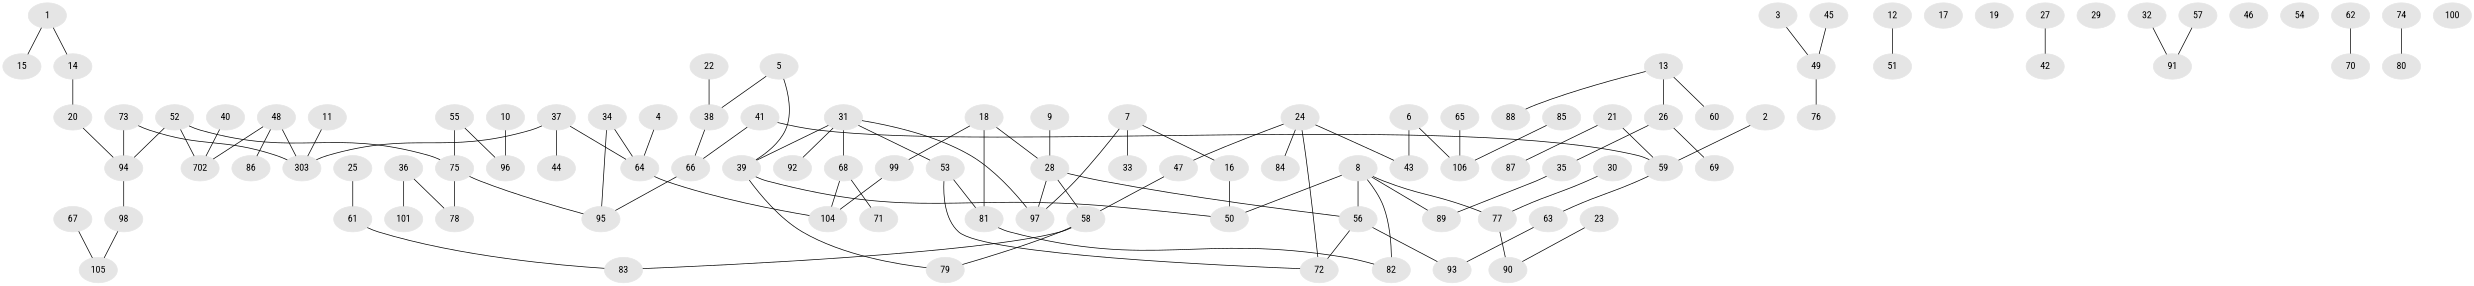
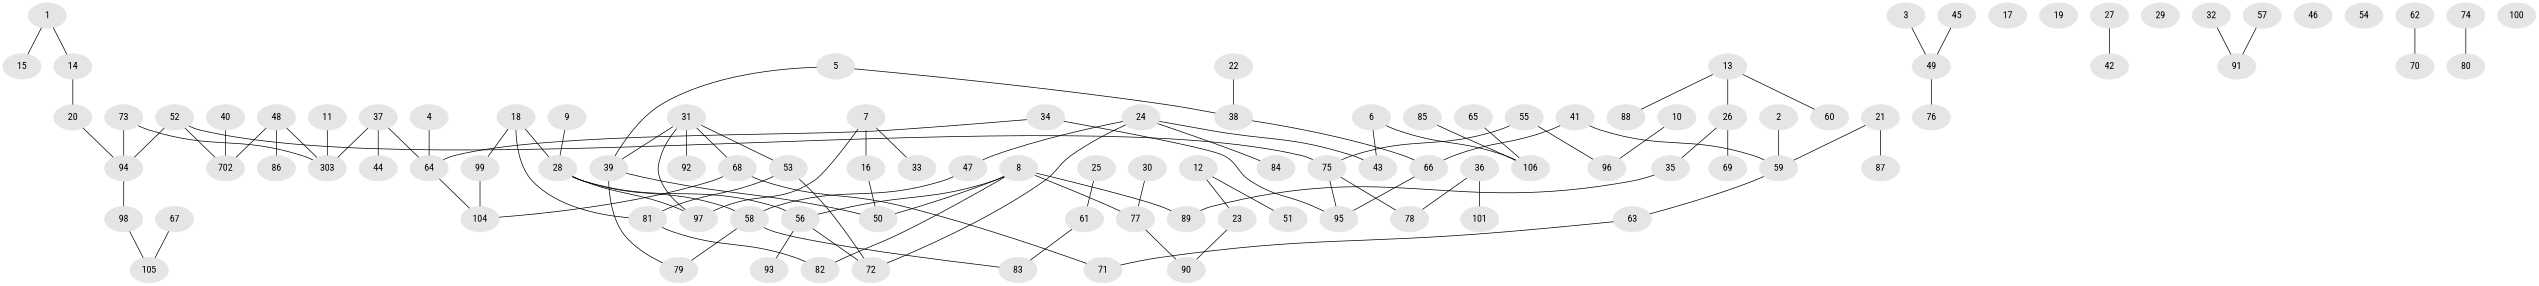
edge "12" -- "23": added
edge "63" -- "93": now "63" -- "71"
